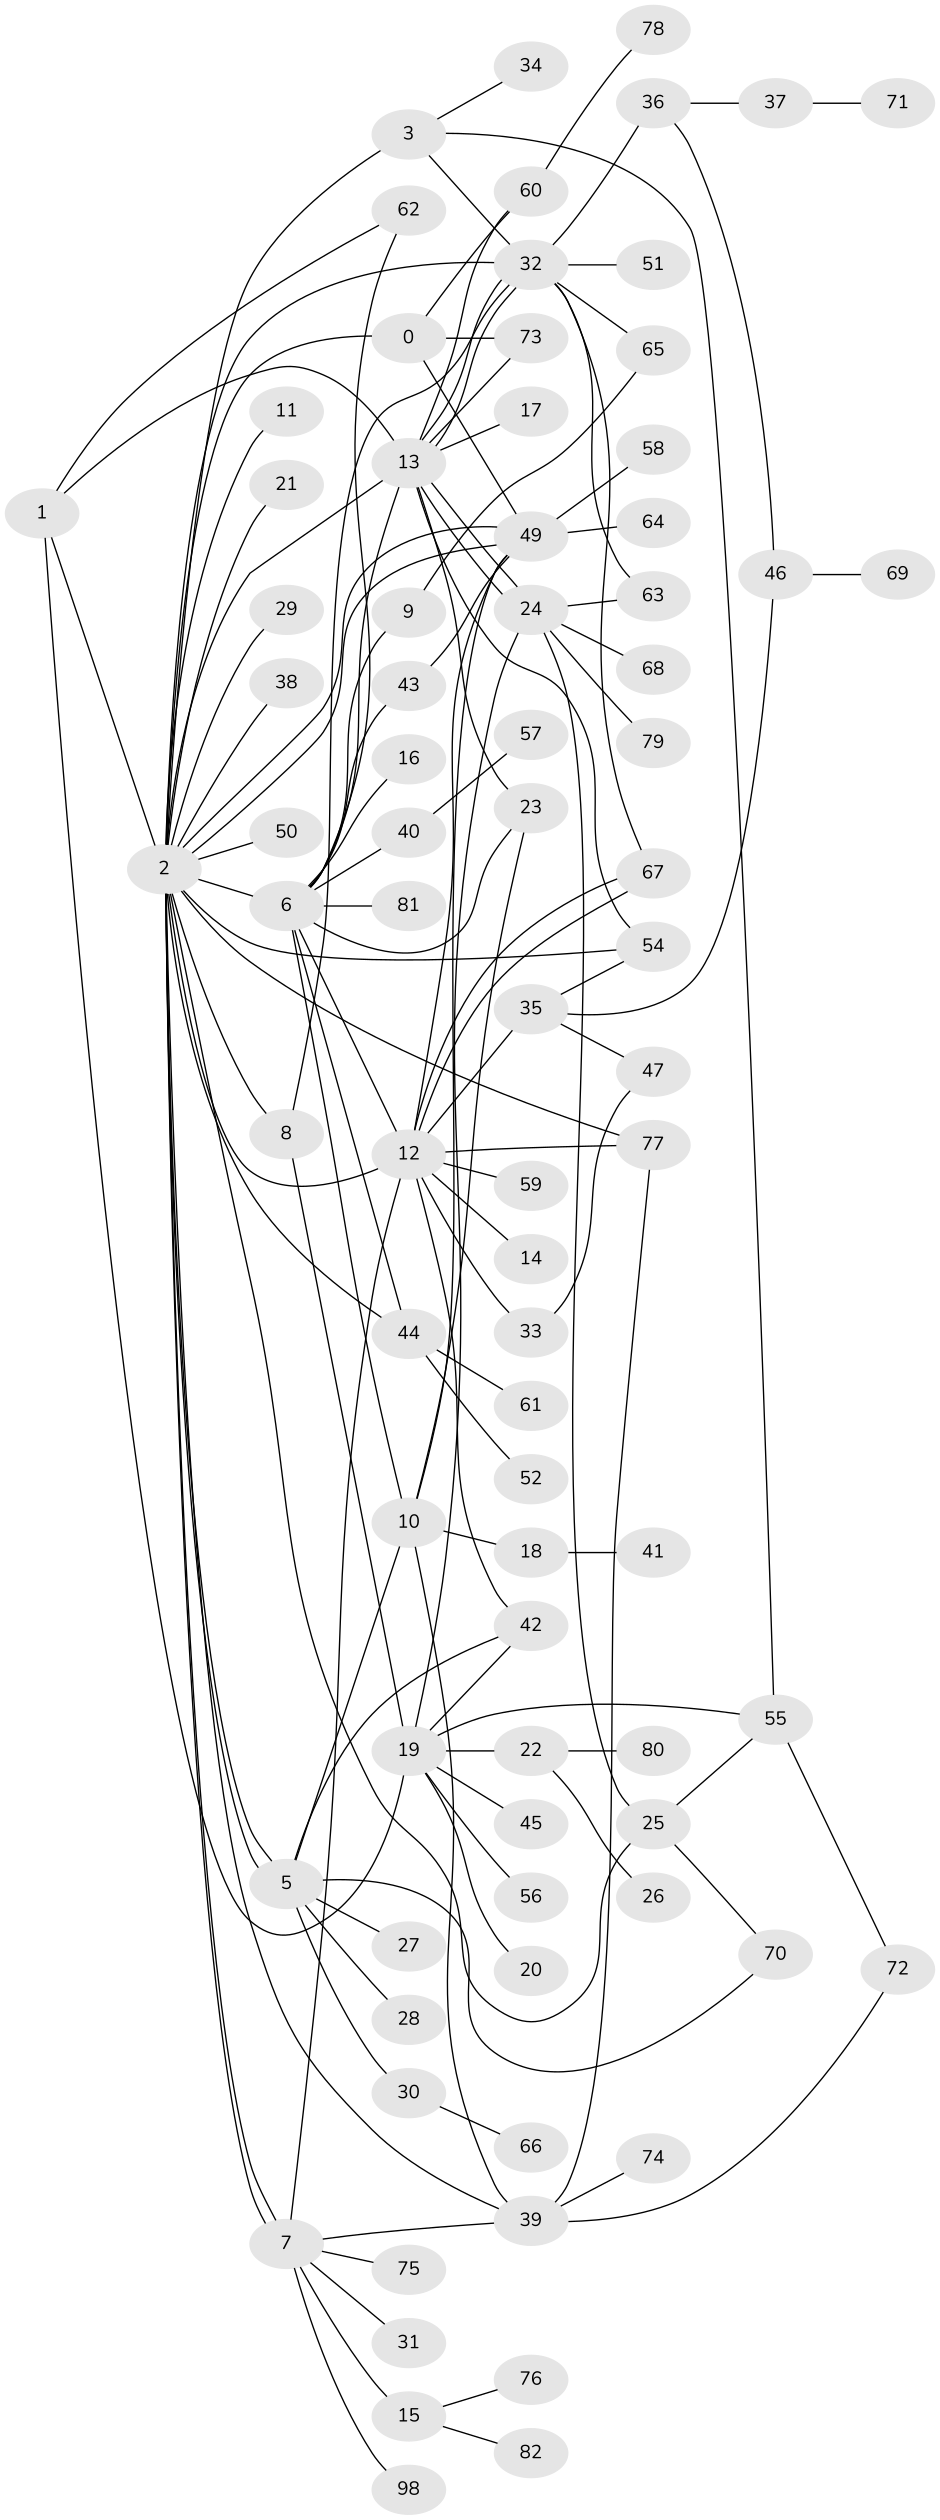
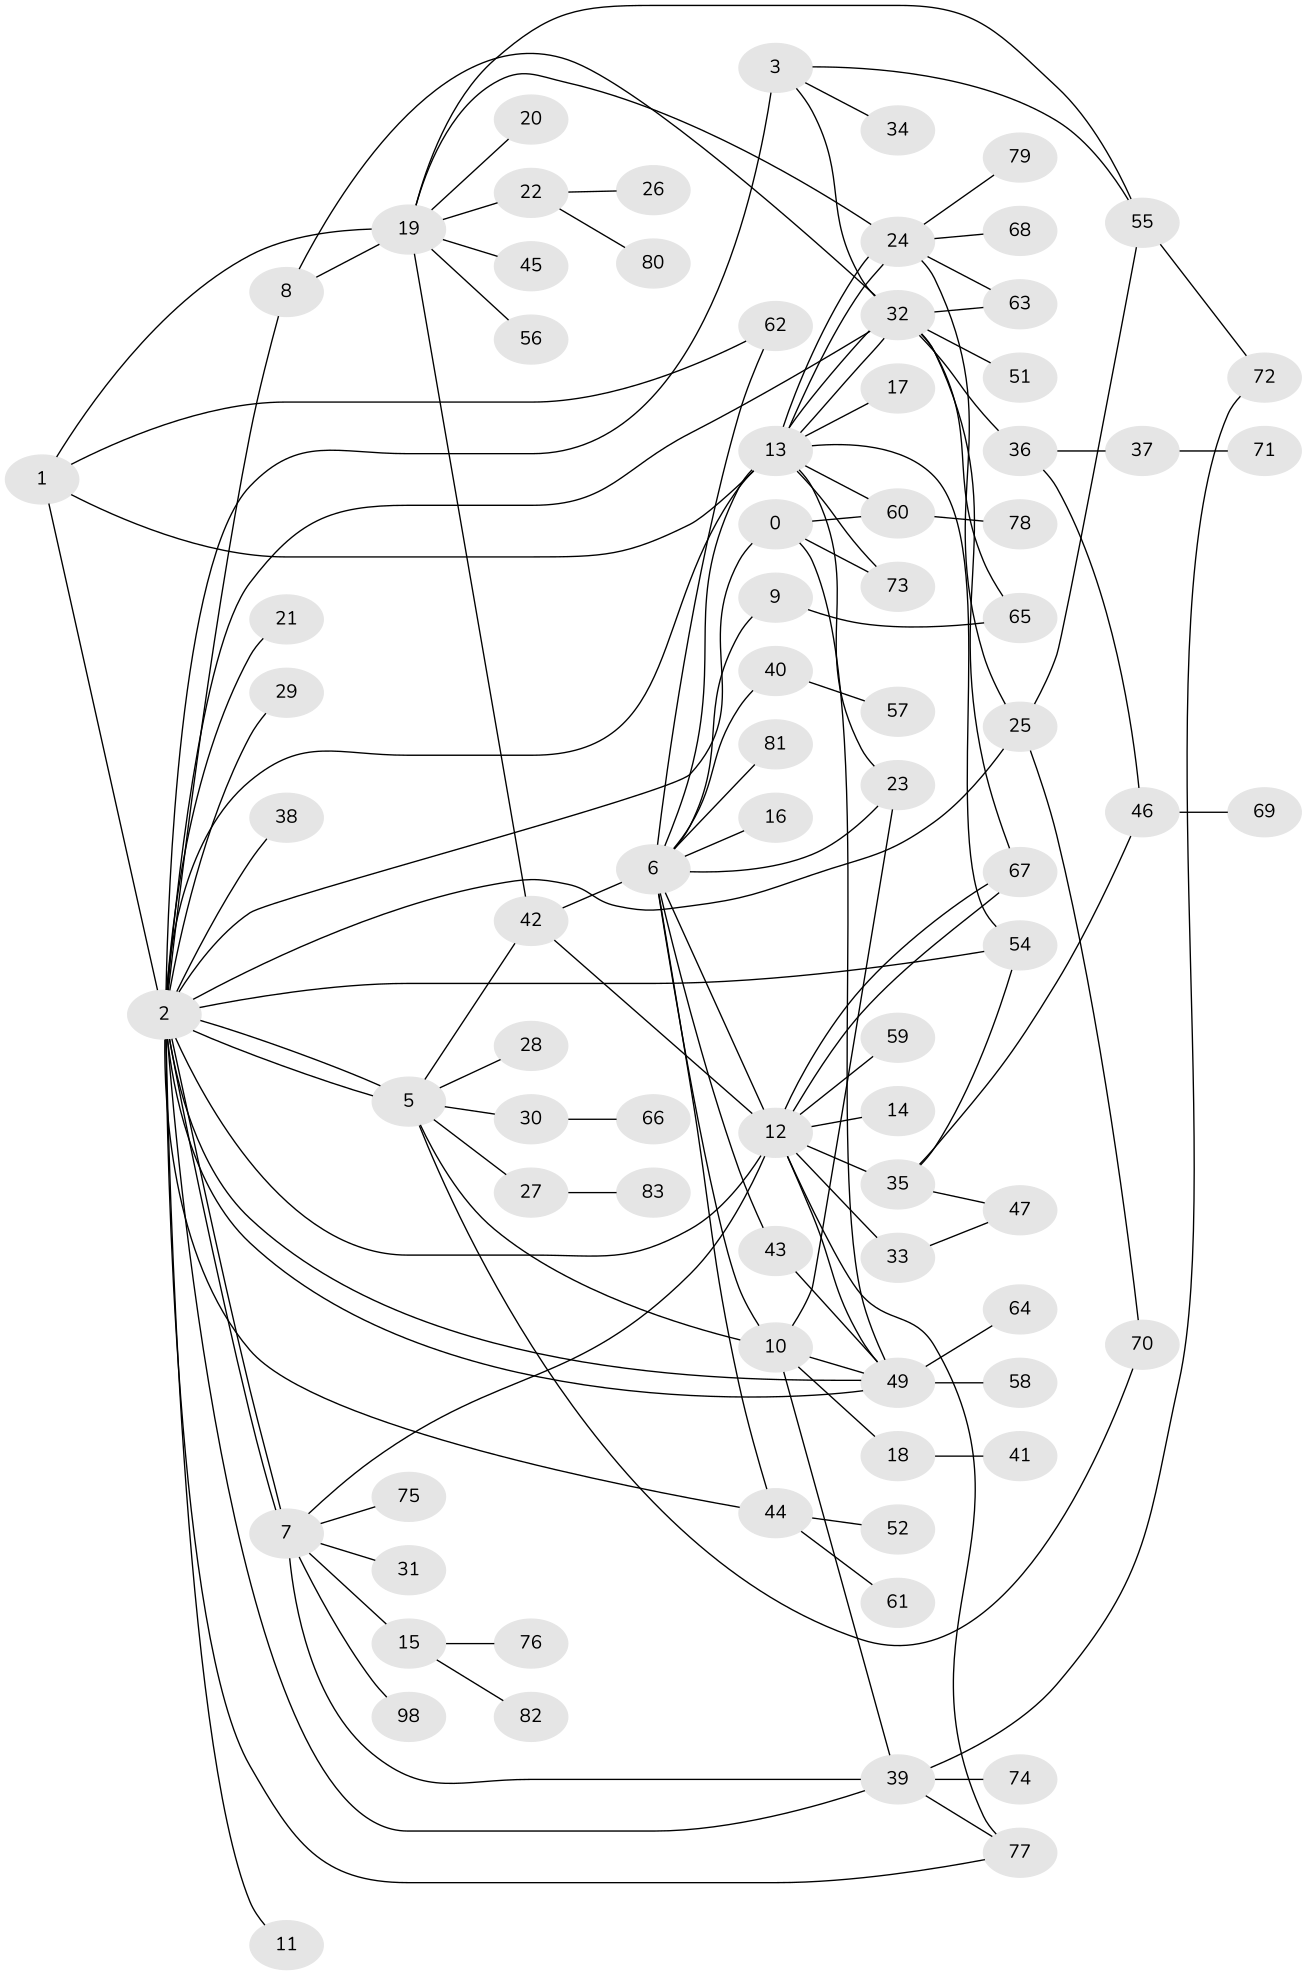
node "50": removed
edge "2" -- "6": now "42" -- "6"
node "83": added
